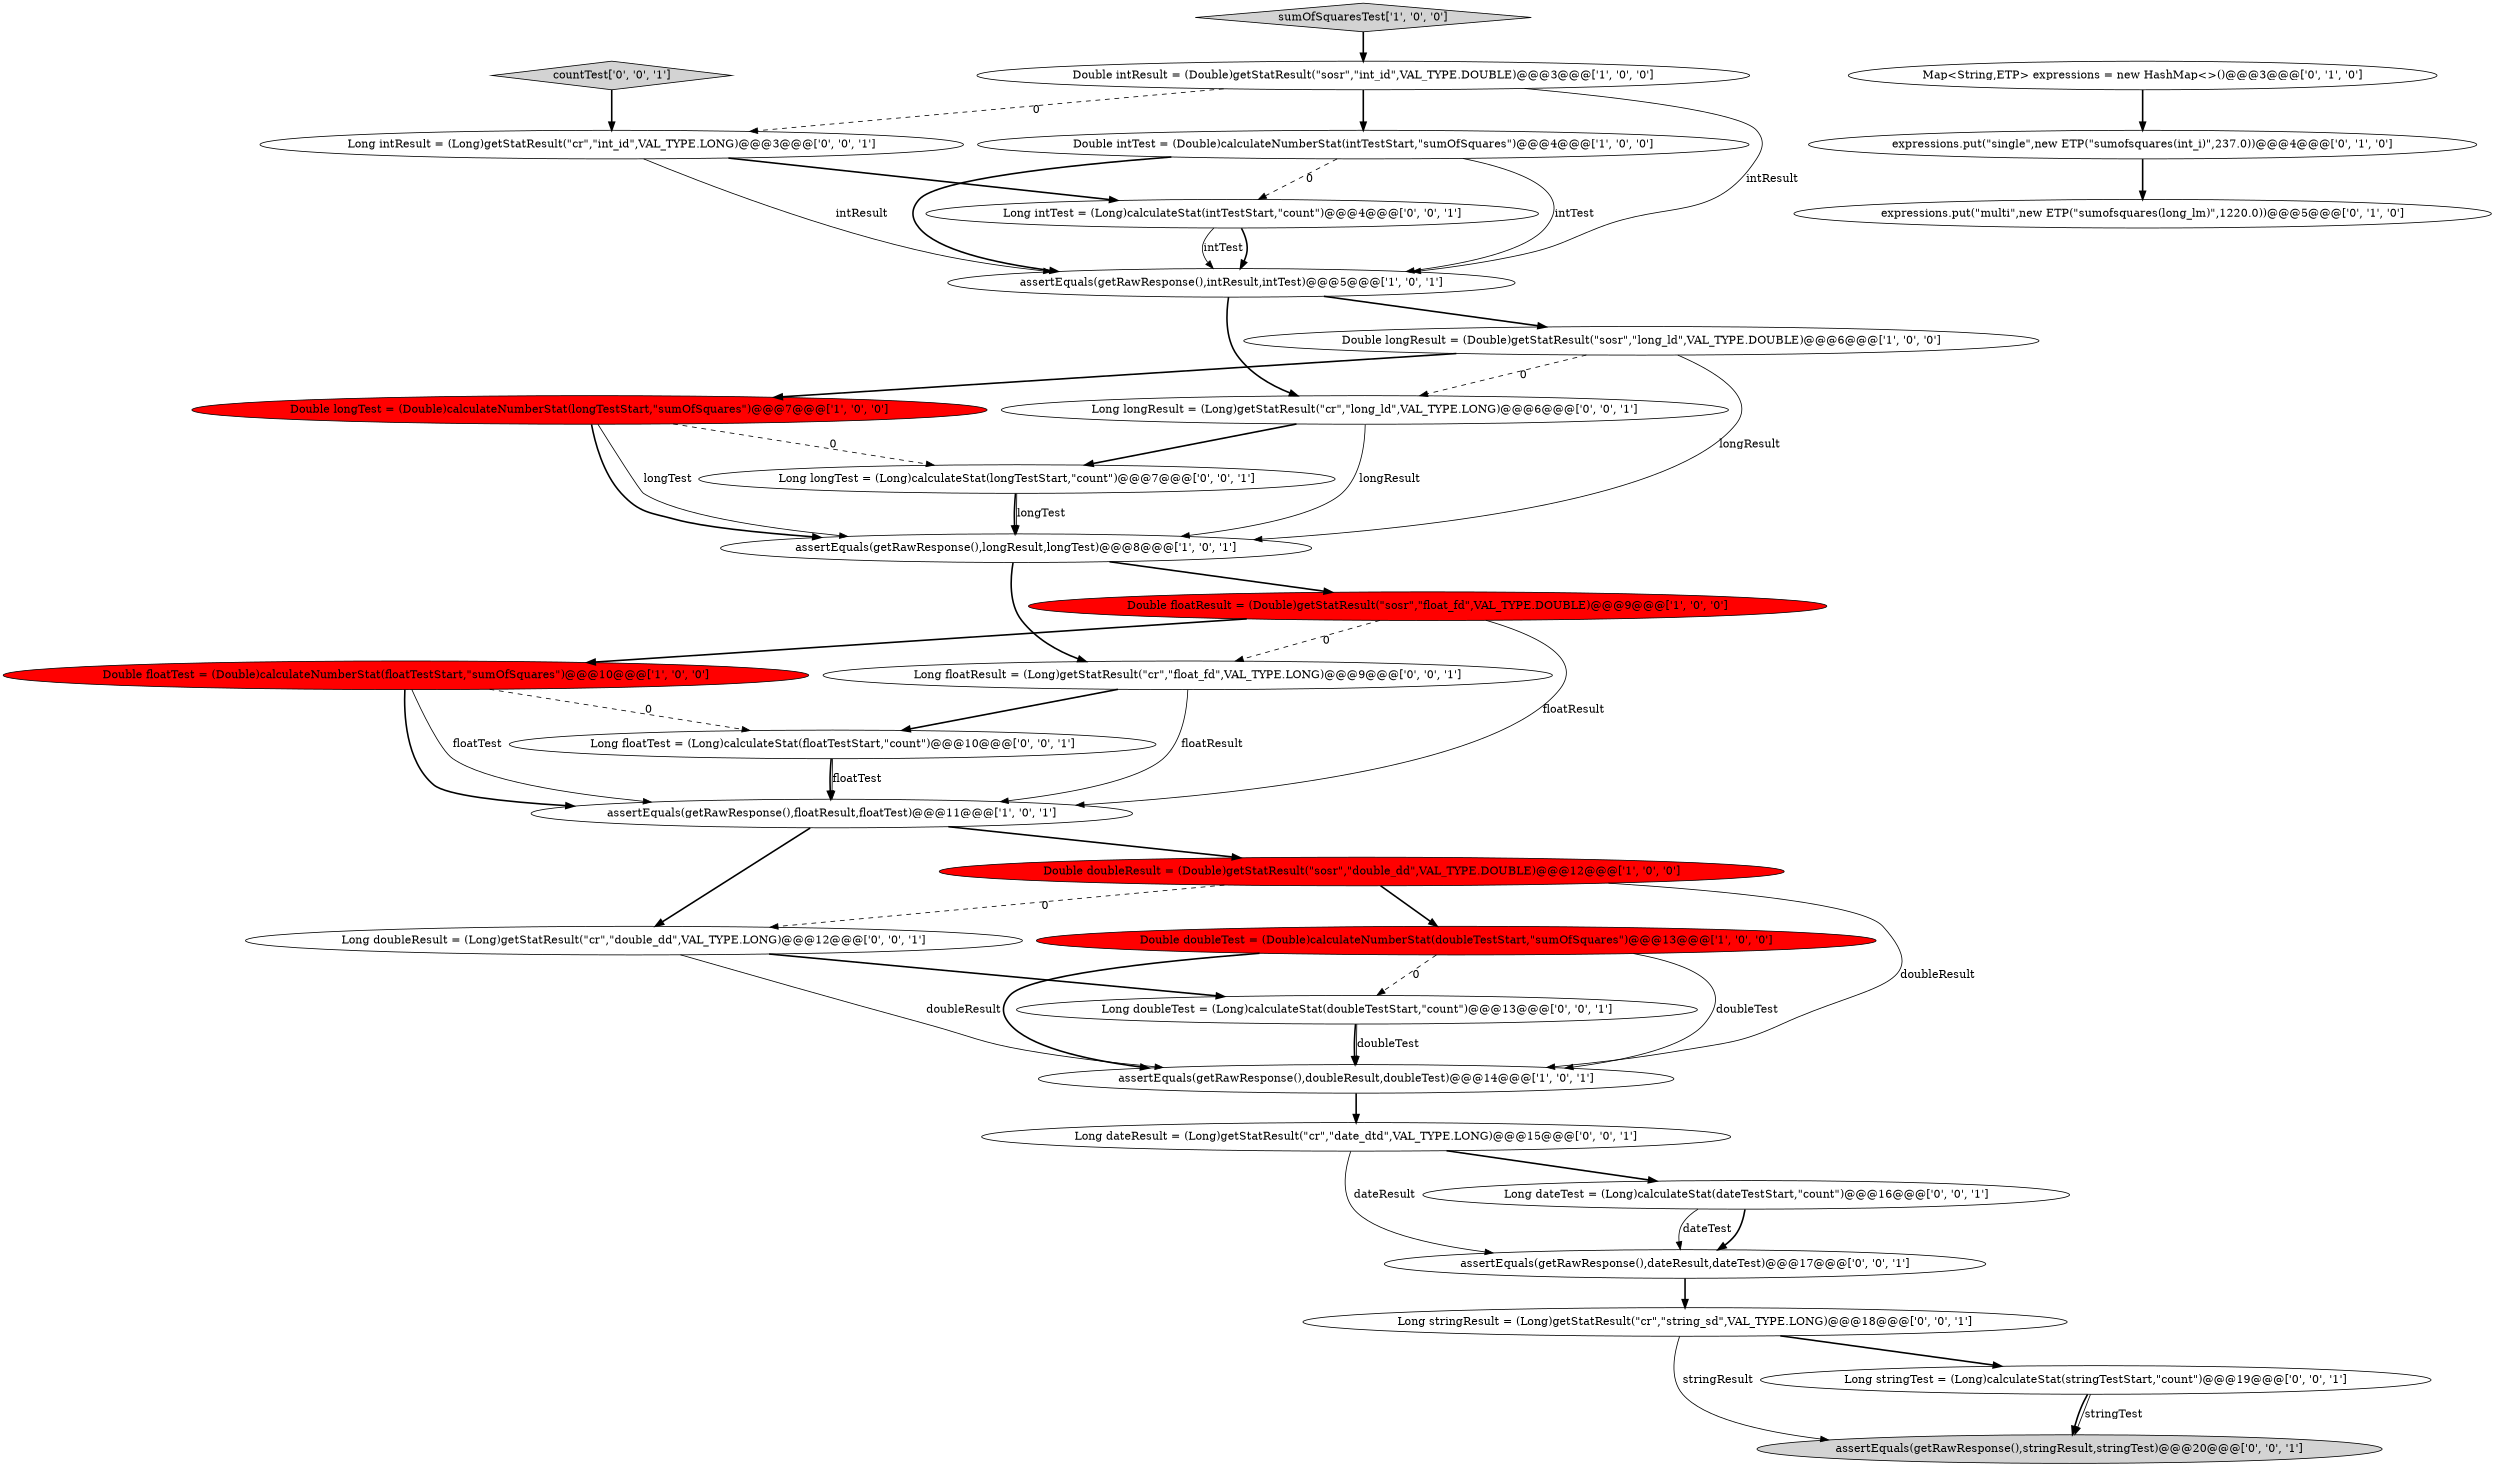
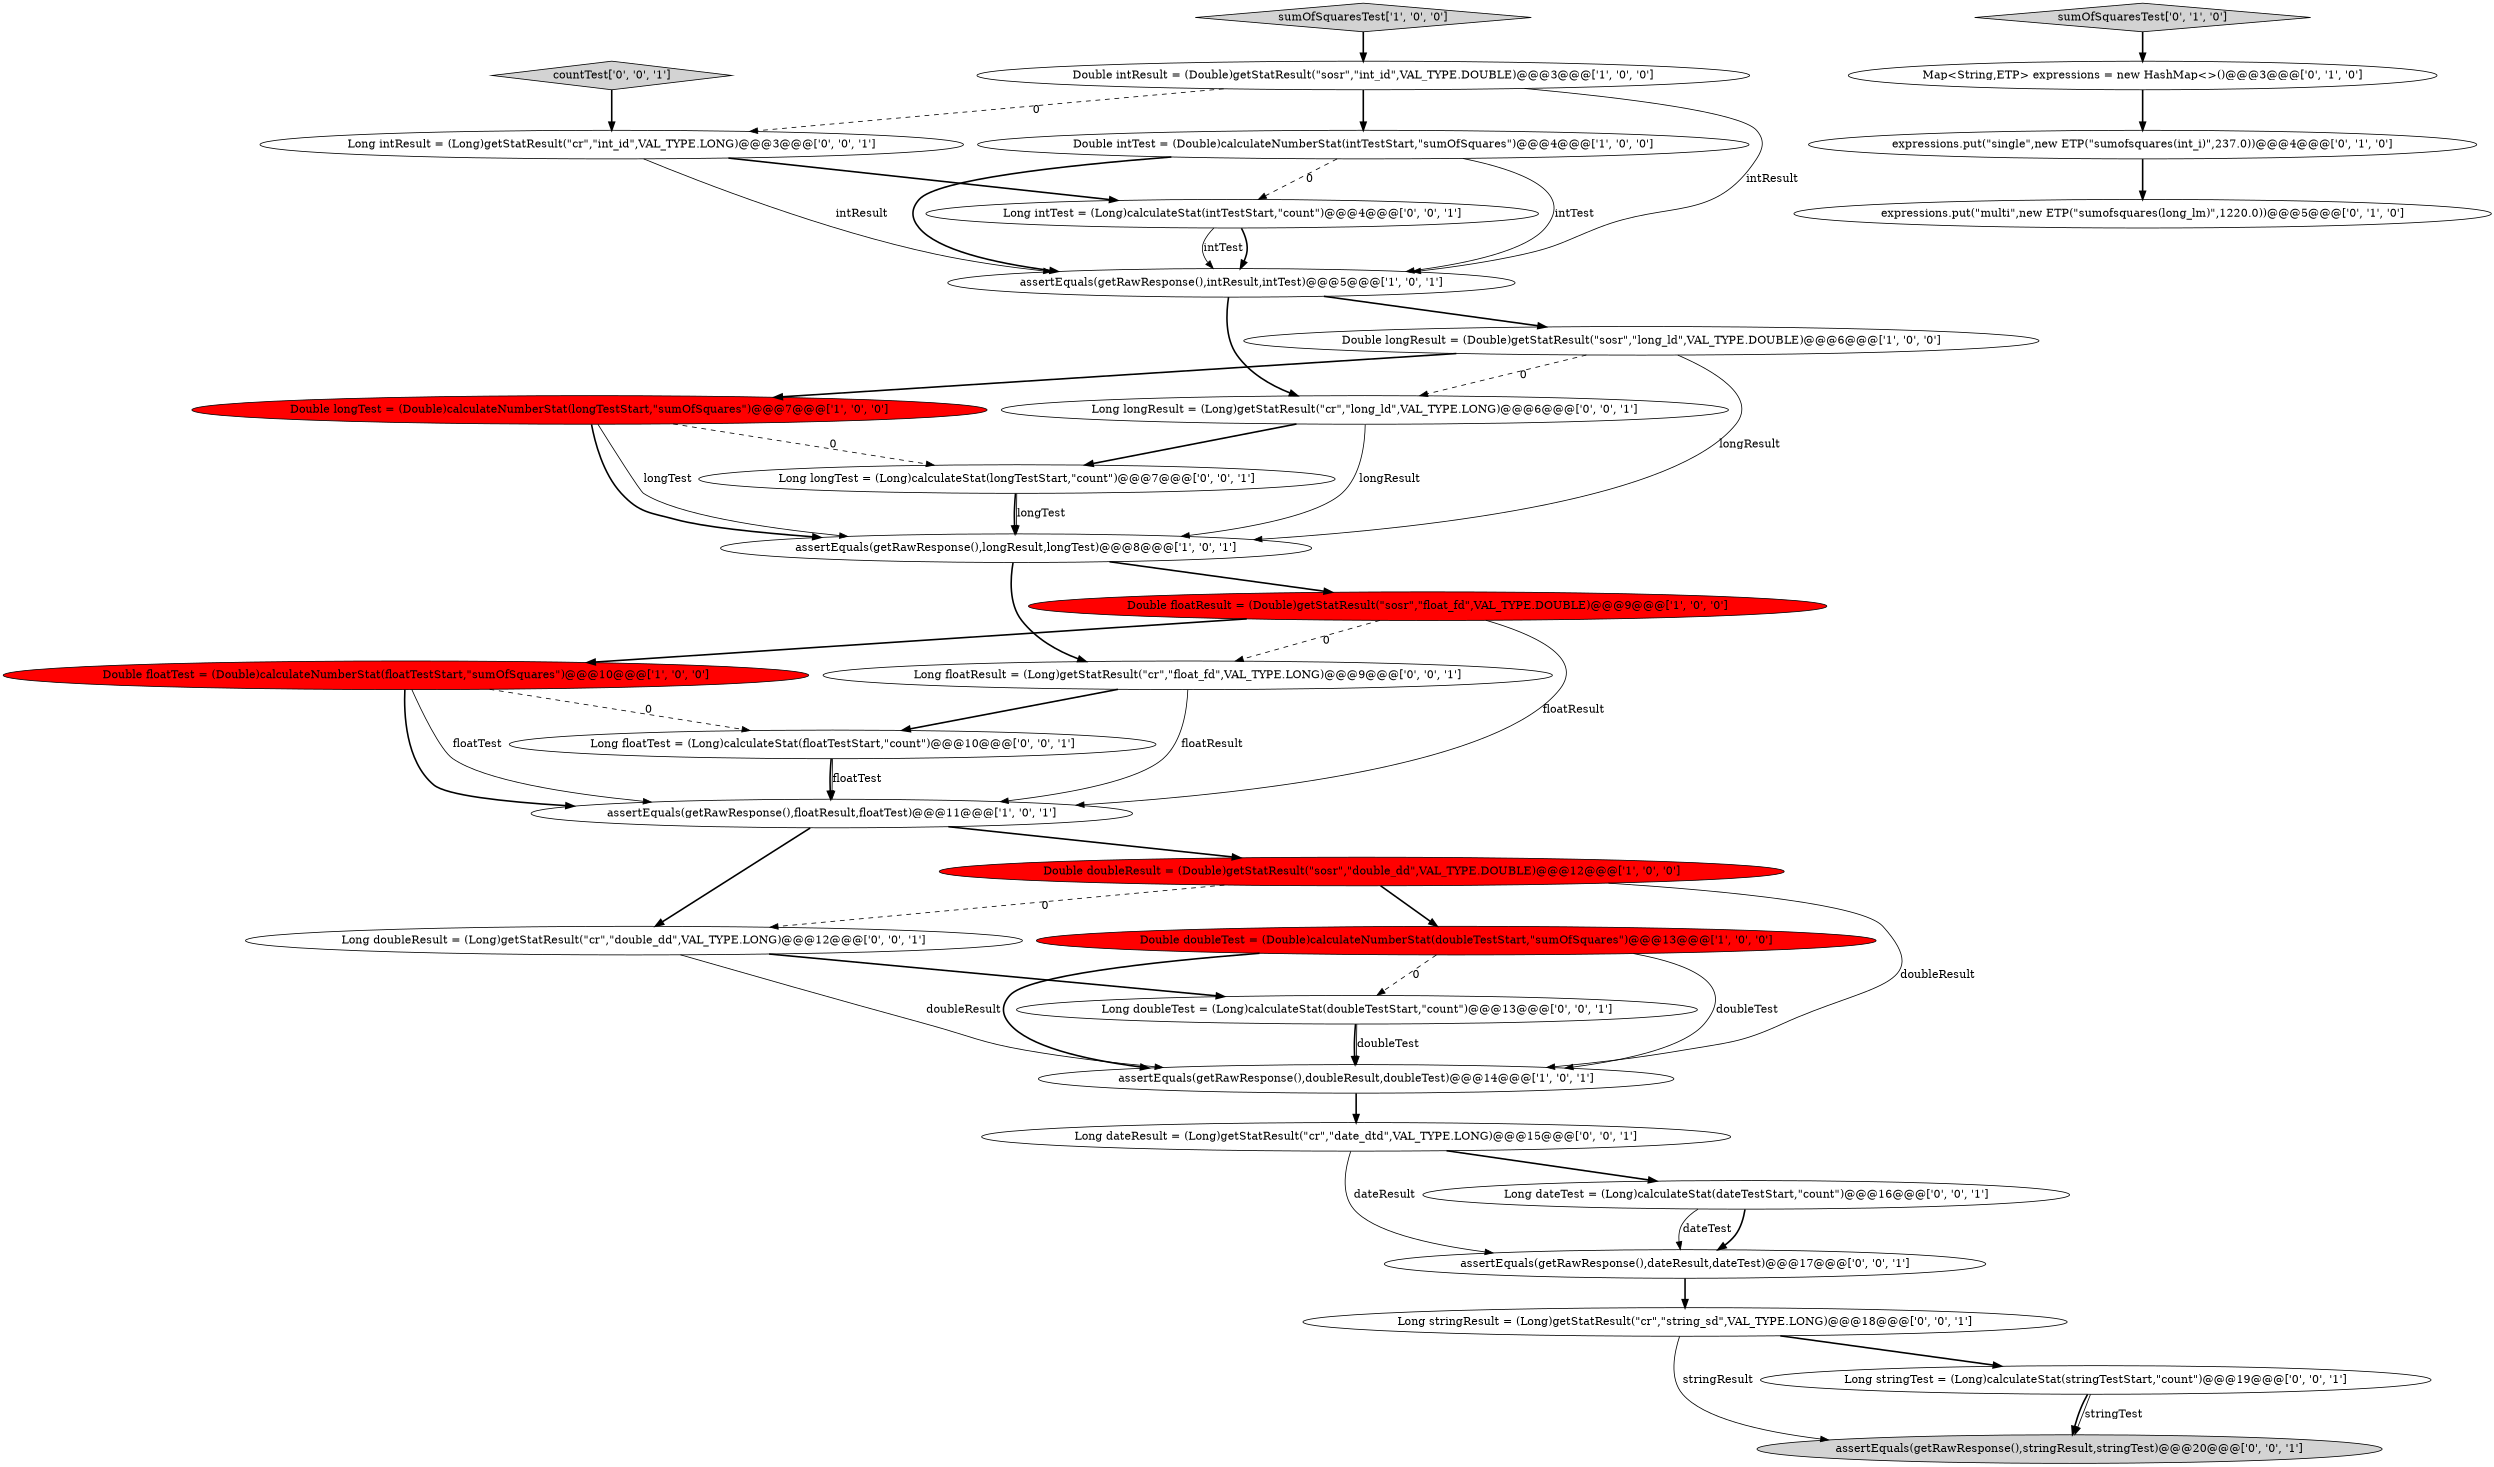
node "sumOfSquaresTest['0', '1', '0']": added
